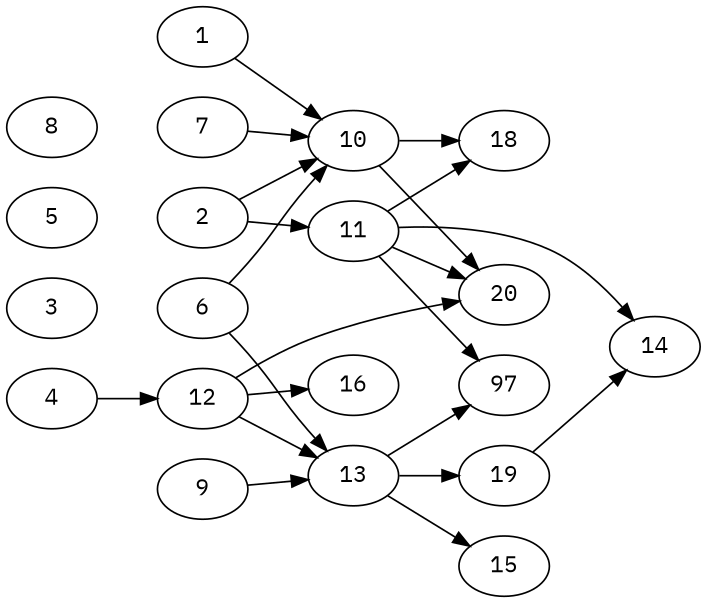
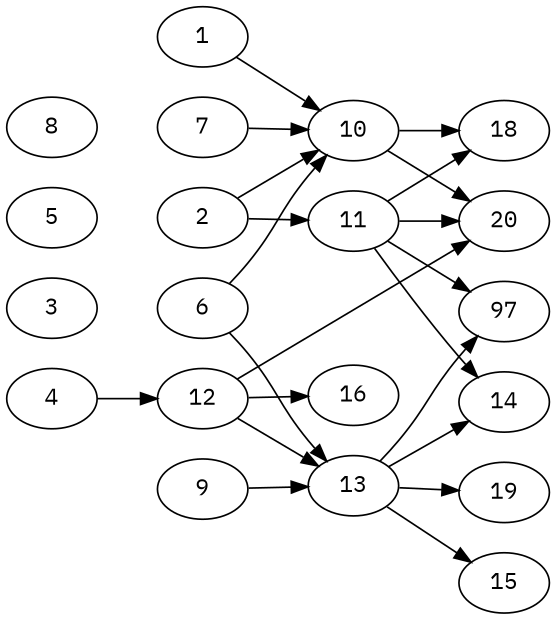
edge "19" -> "14": now "13" -> "14"
